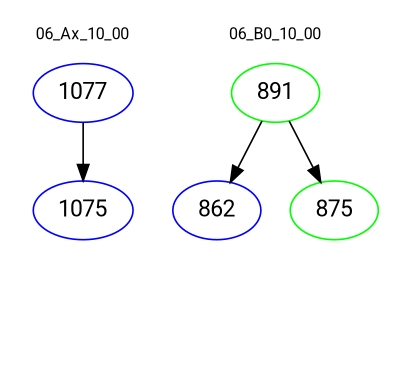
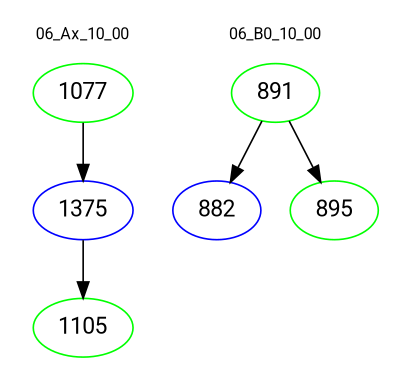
node "1077": color blue -> green
node "1075": label "1075" -> "1375"
node "862": label "862" -> "882"
node "875": label "875" -> "895"
node "1105": added
